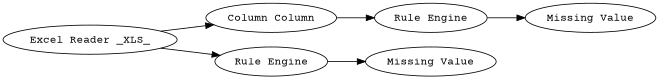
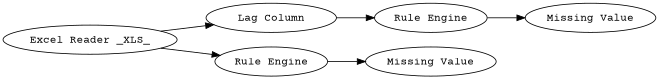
node "Column Column": label "Column Column" -> "Lag Column"
